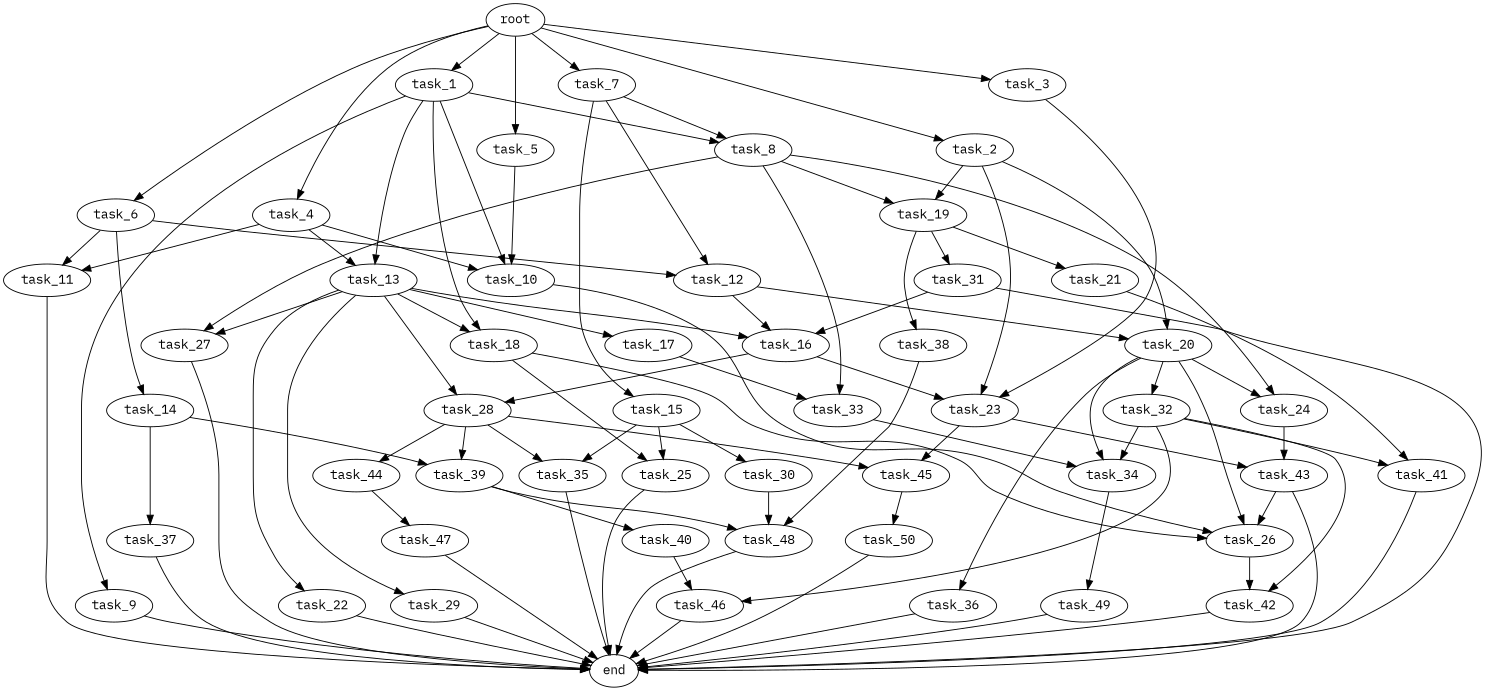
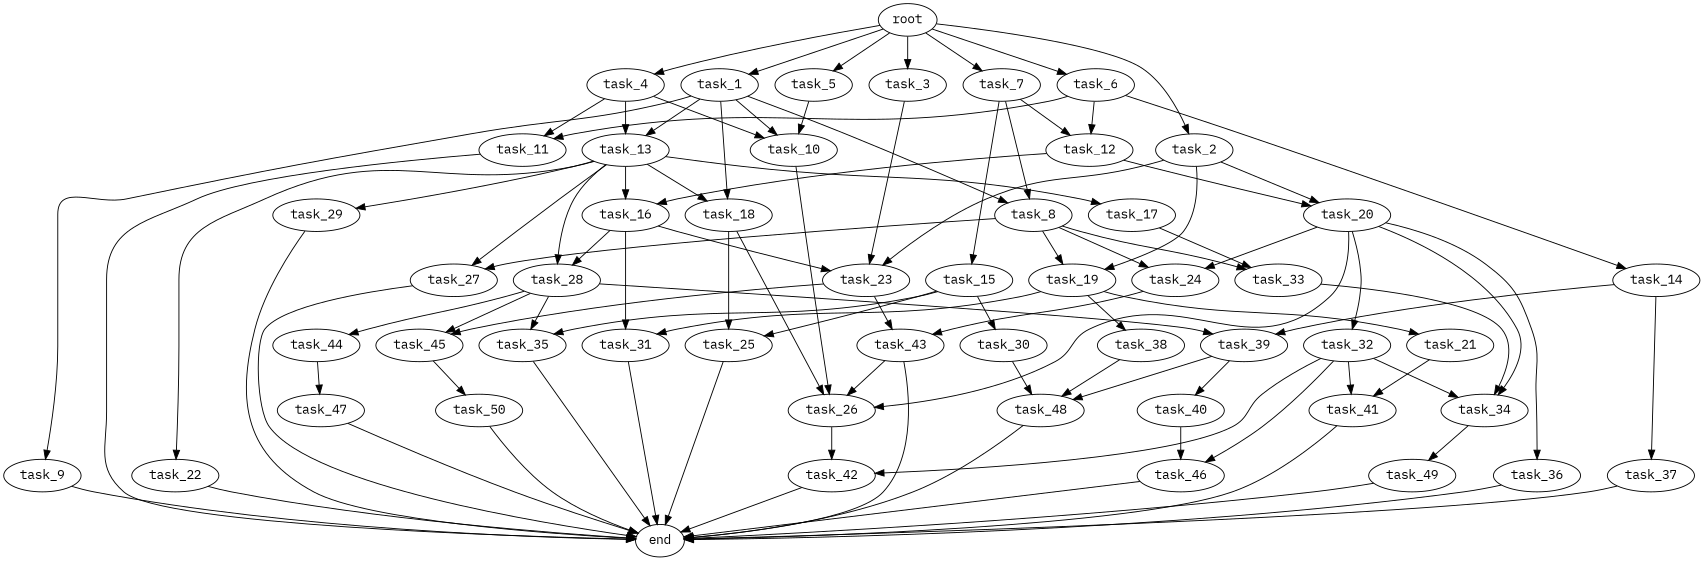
edge "task_31" -> "task_16": reversed
